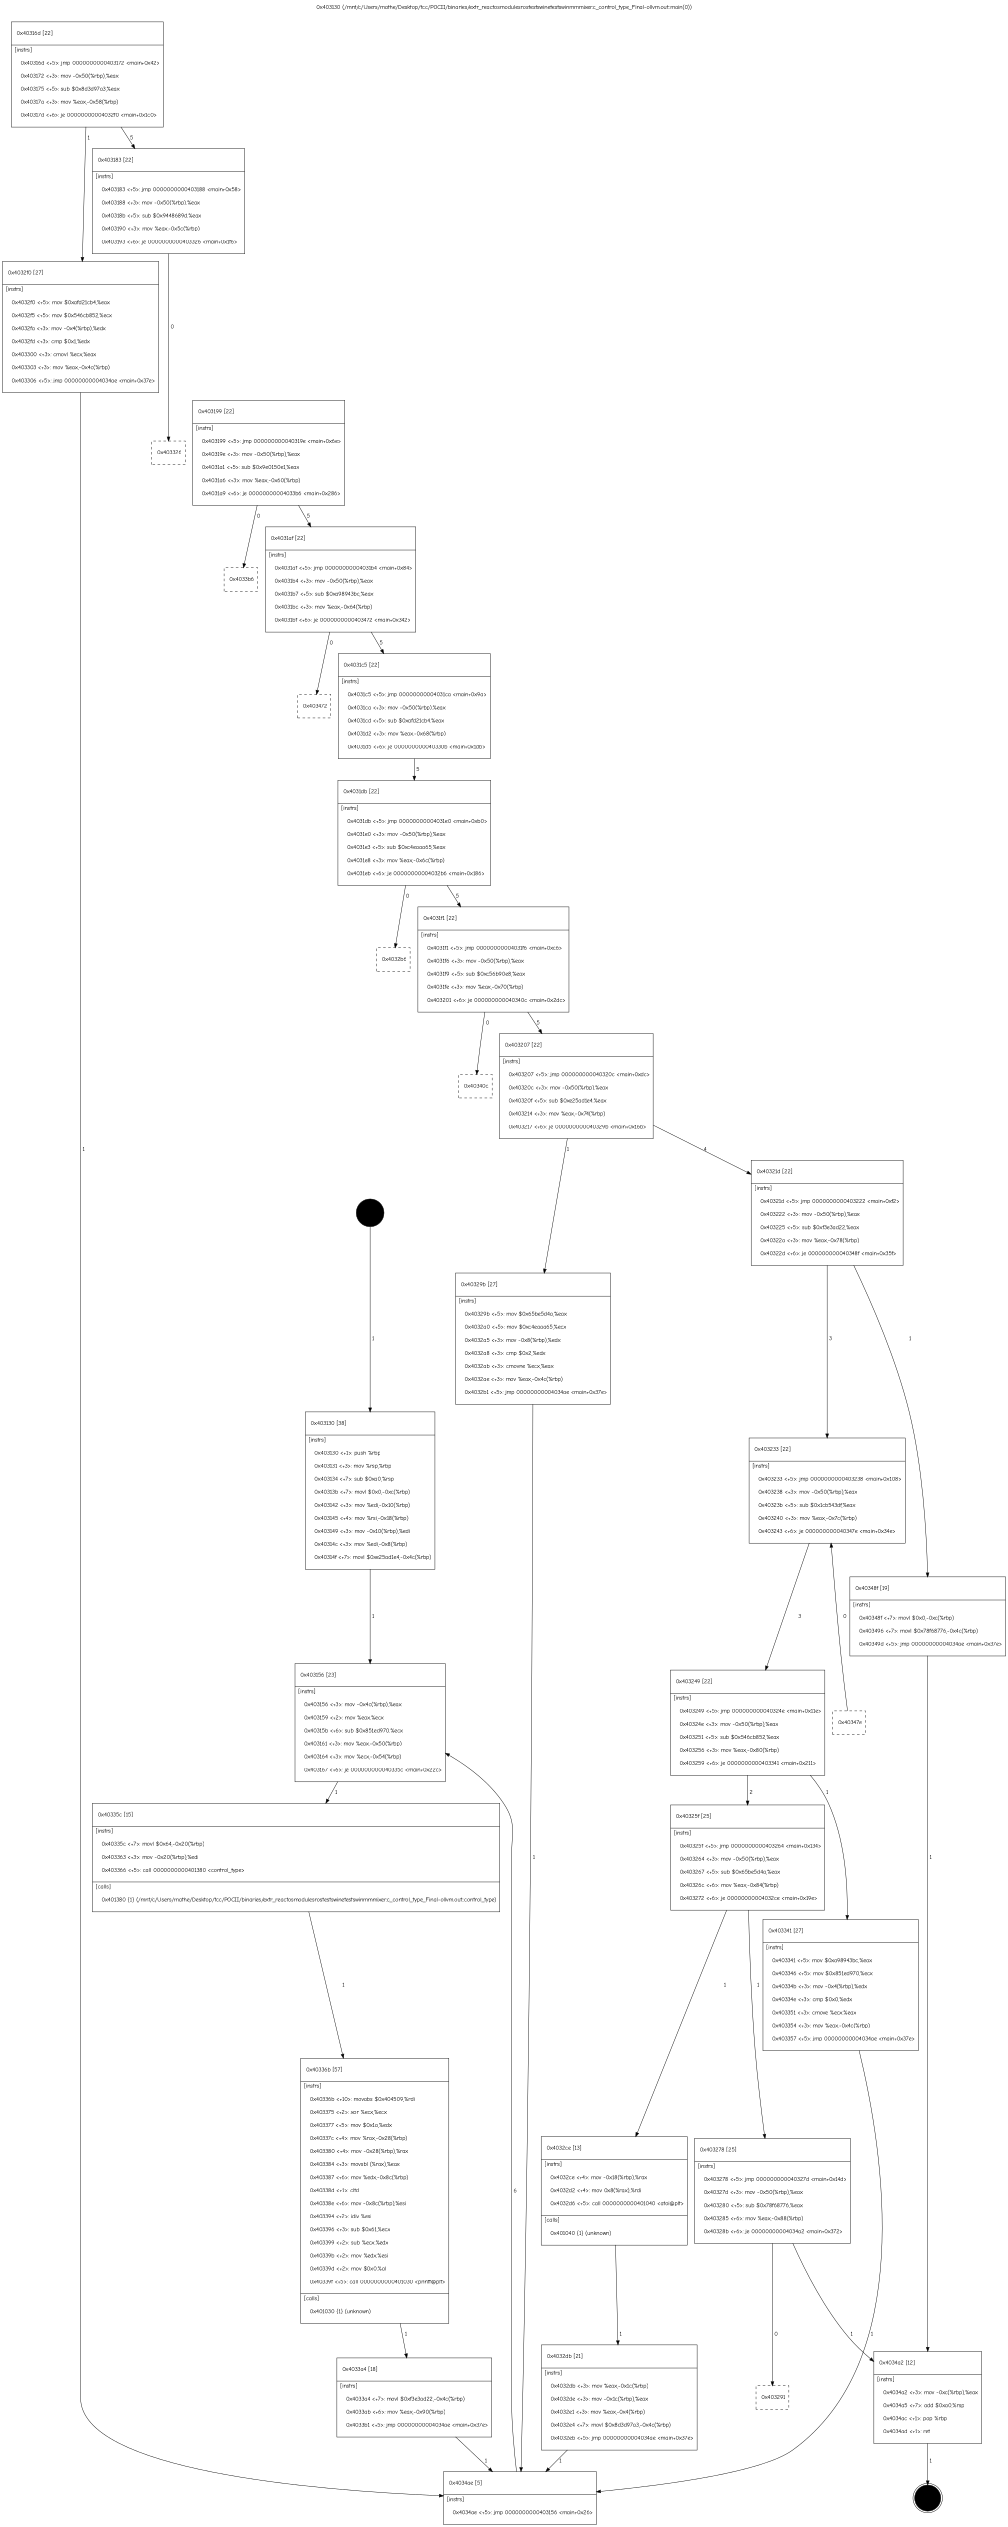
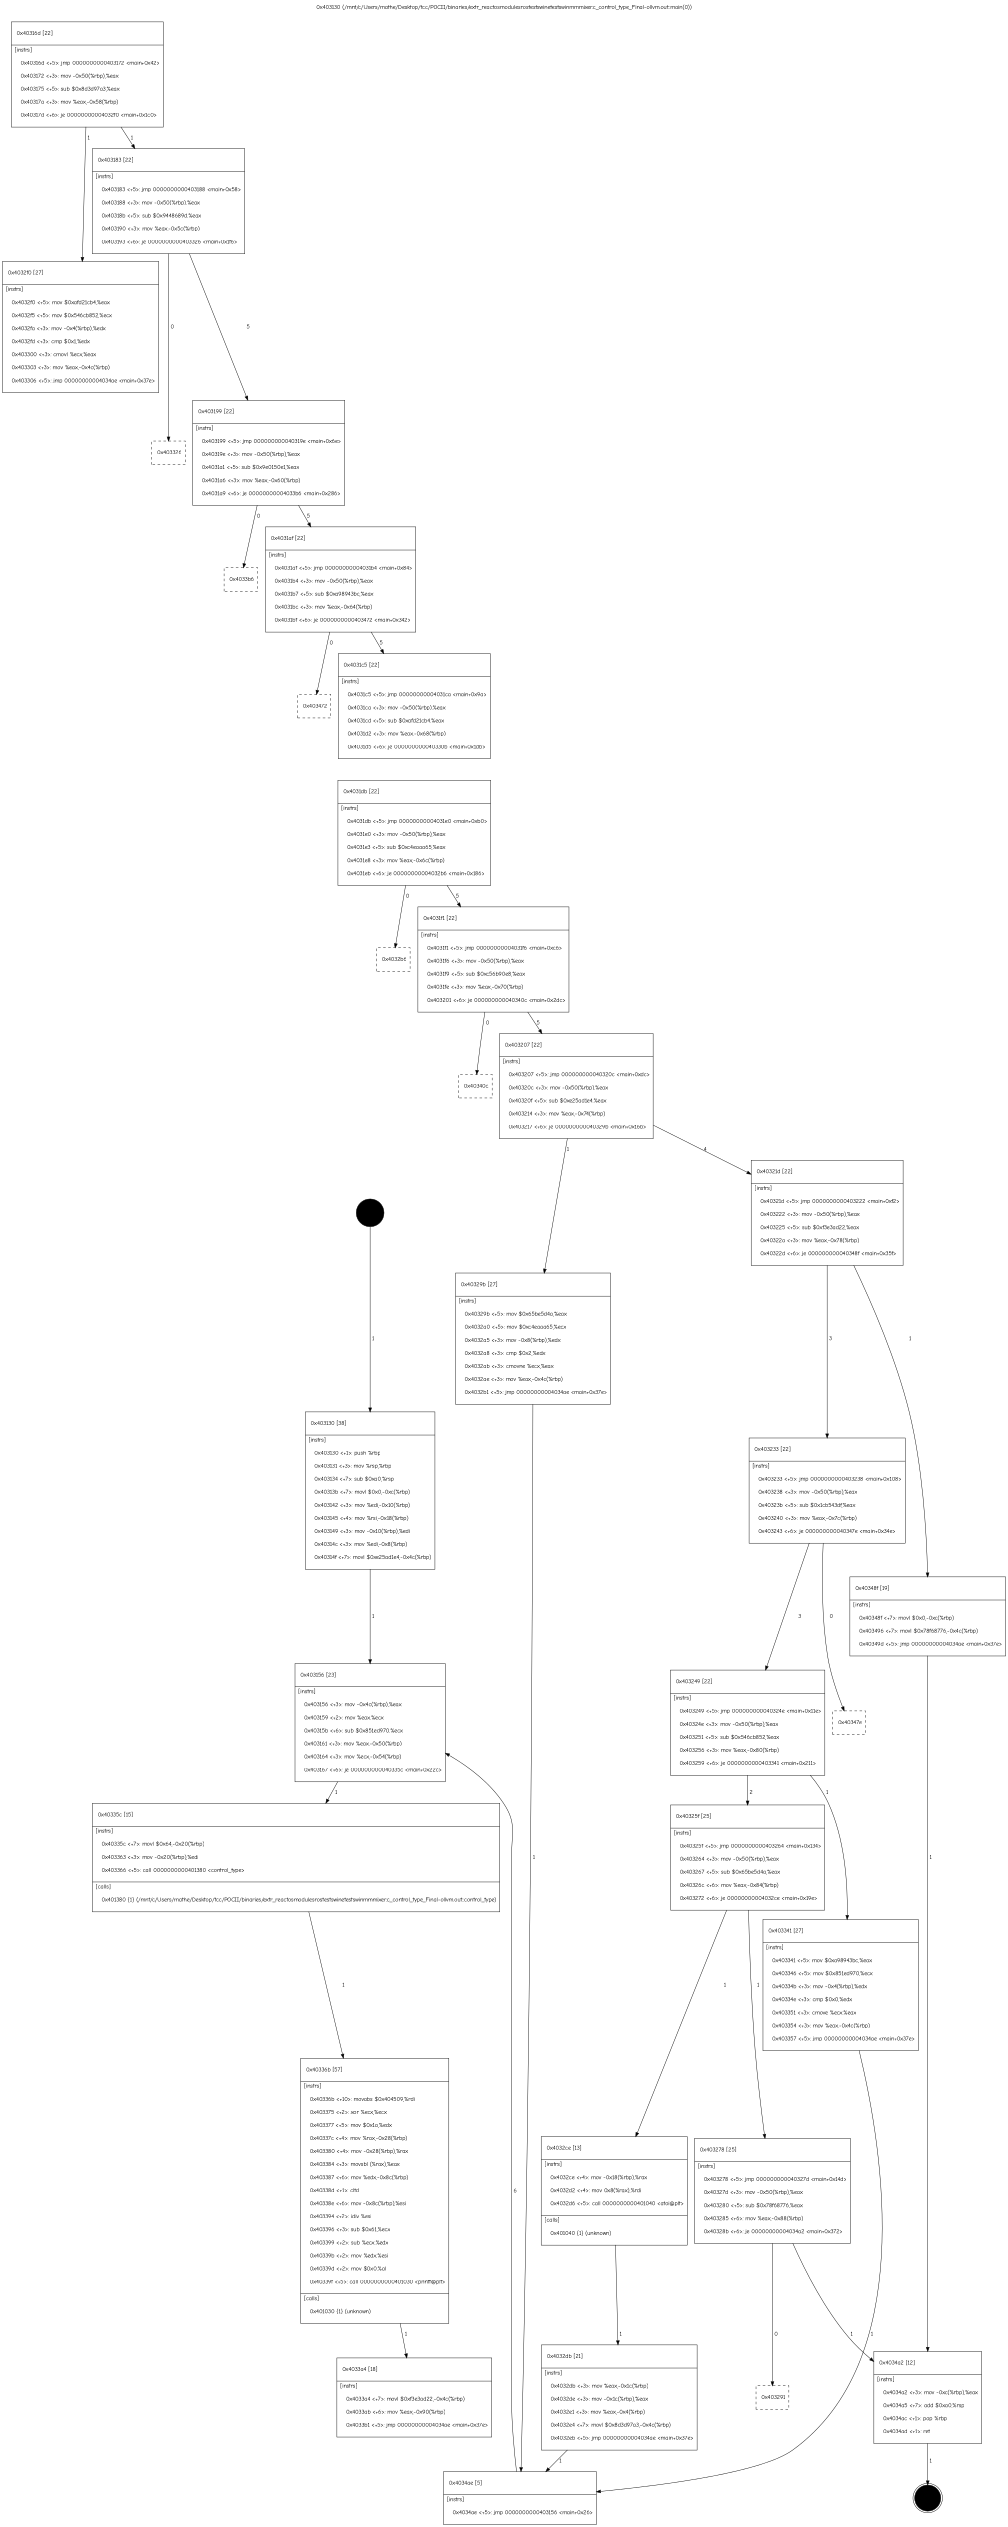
edge "0x40316d [22]" -> "0x403183 [22]": label " 5" -> " 1"
edge "0x403183 [22]" -> "0x403199 [22]": added, label "5"
edge "0x4031c5 [22]" -> "0x4031db [22]": removed, label "5"
edge "0x4032f0 [27]" -> "0x4034ae [5]": removed, label "1"
edge "0x40347e" -> "0x403233 [22]": reversed
edge "0x4033a4 [18]" -> "0x4034ae [5]": removed, label "1"
